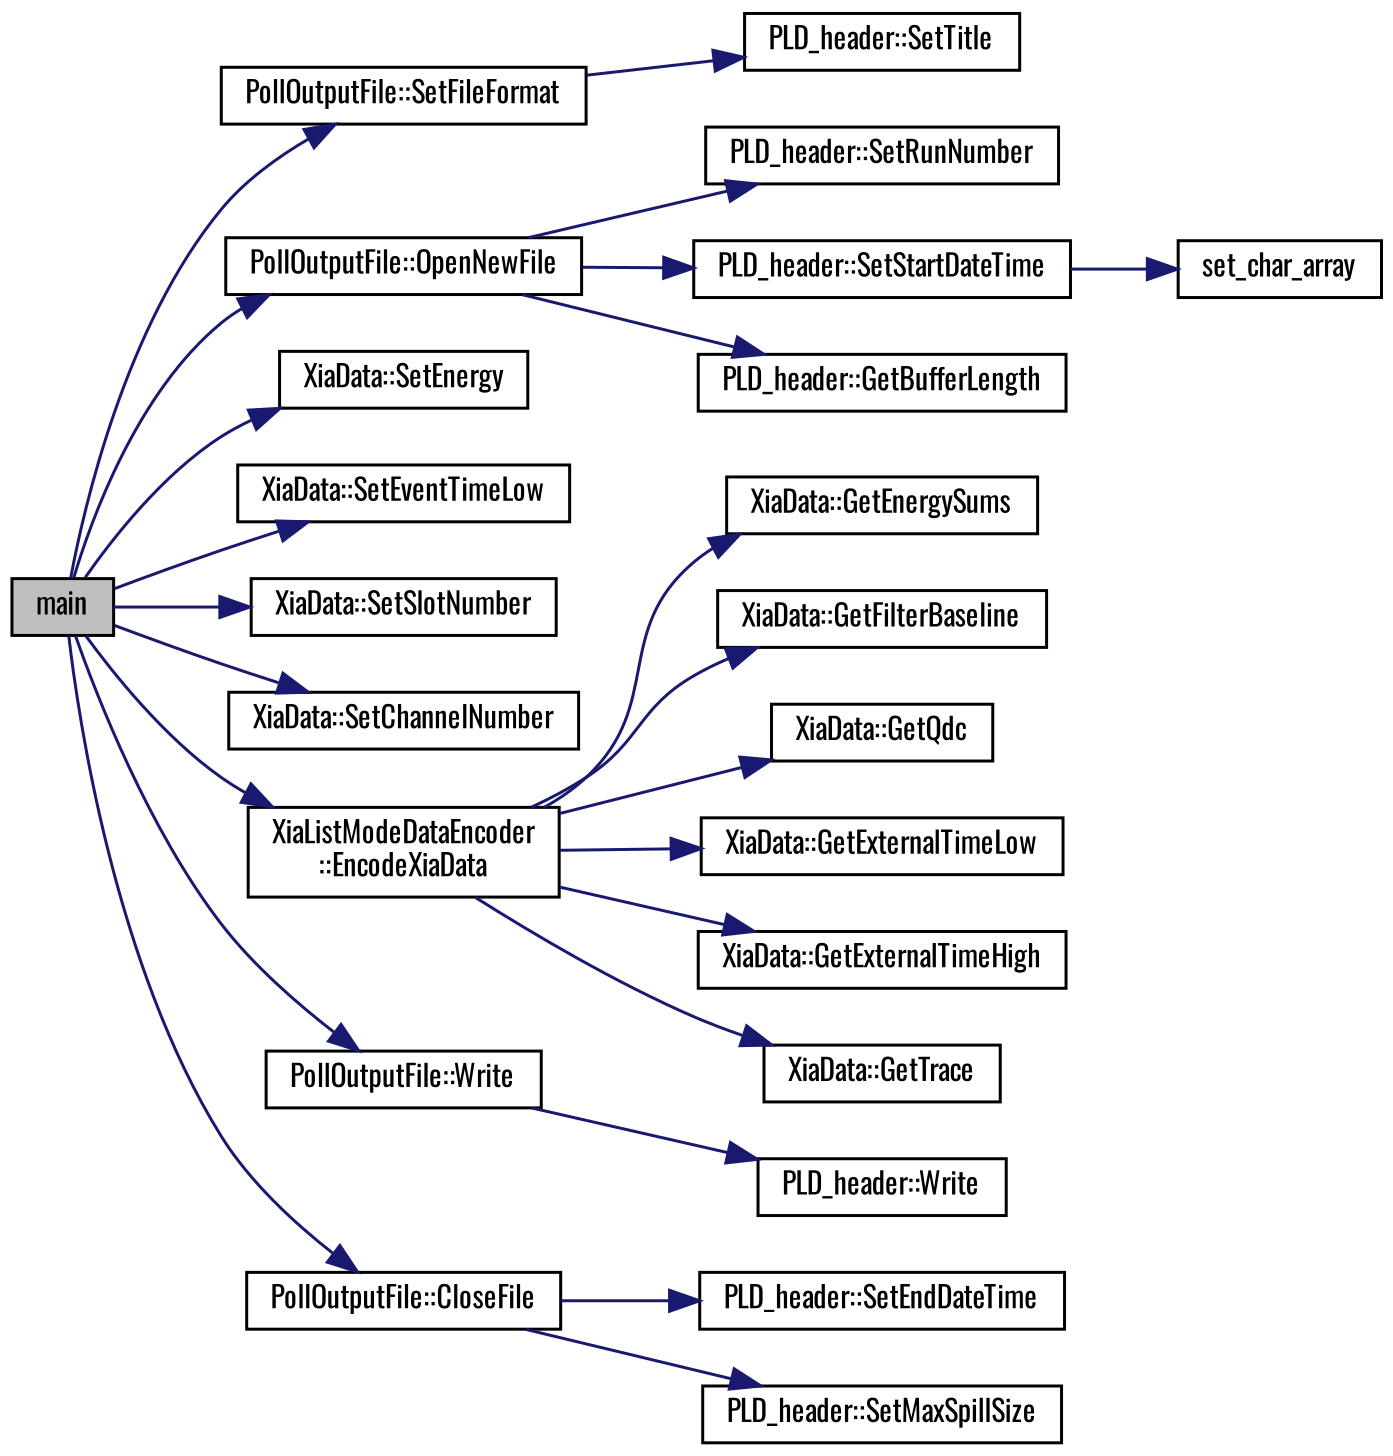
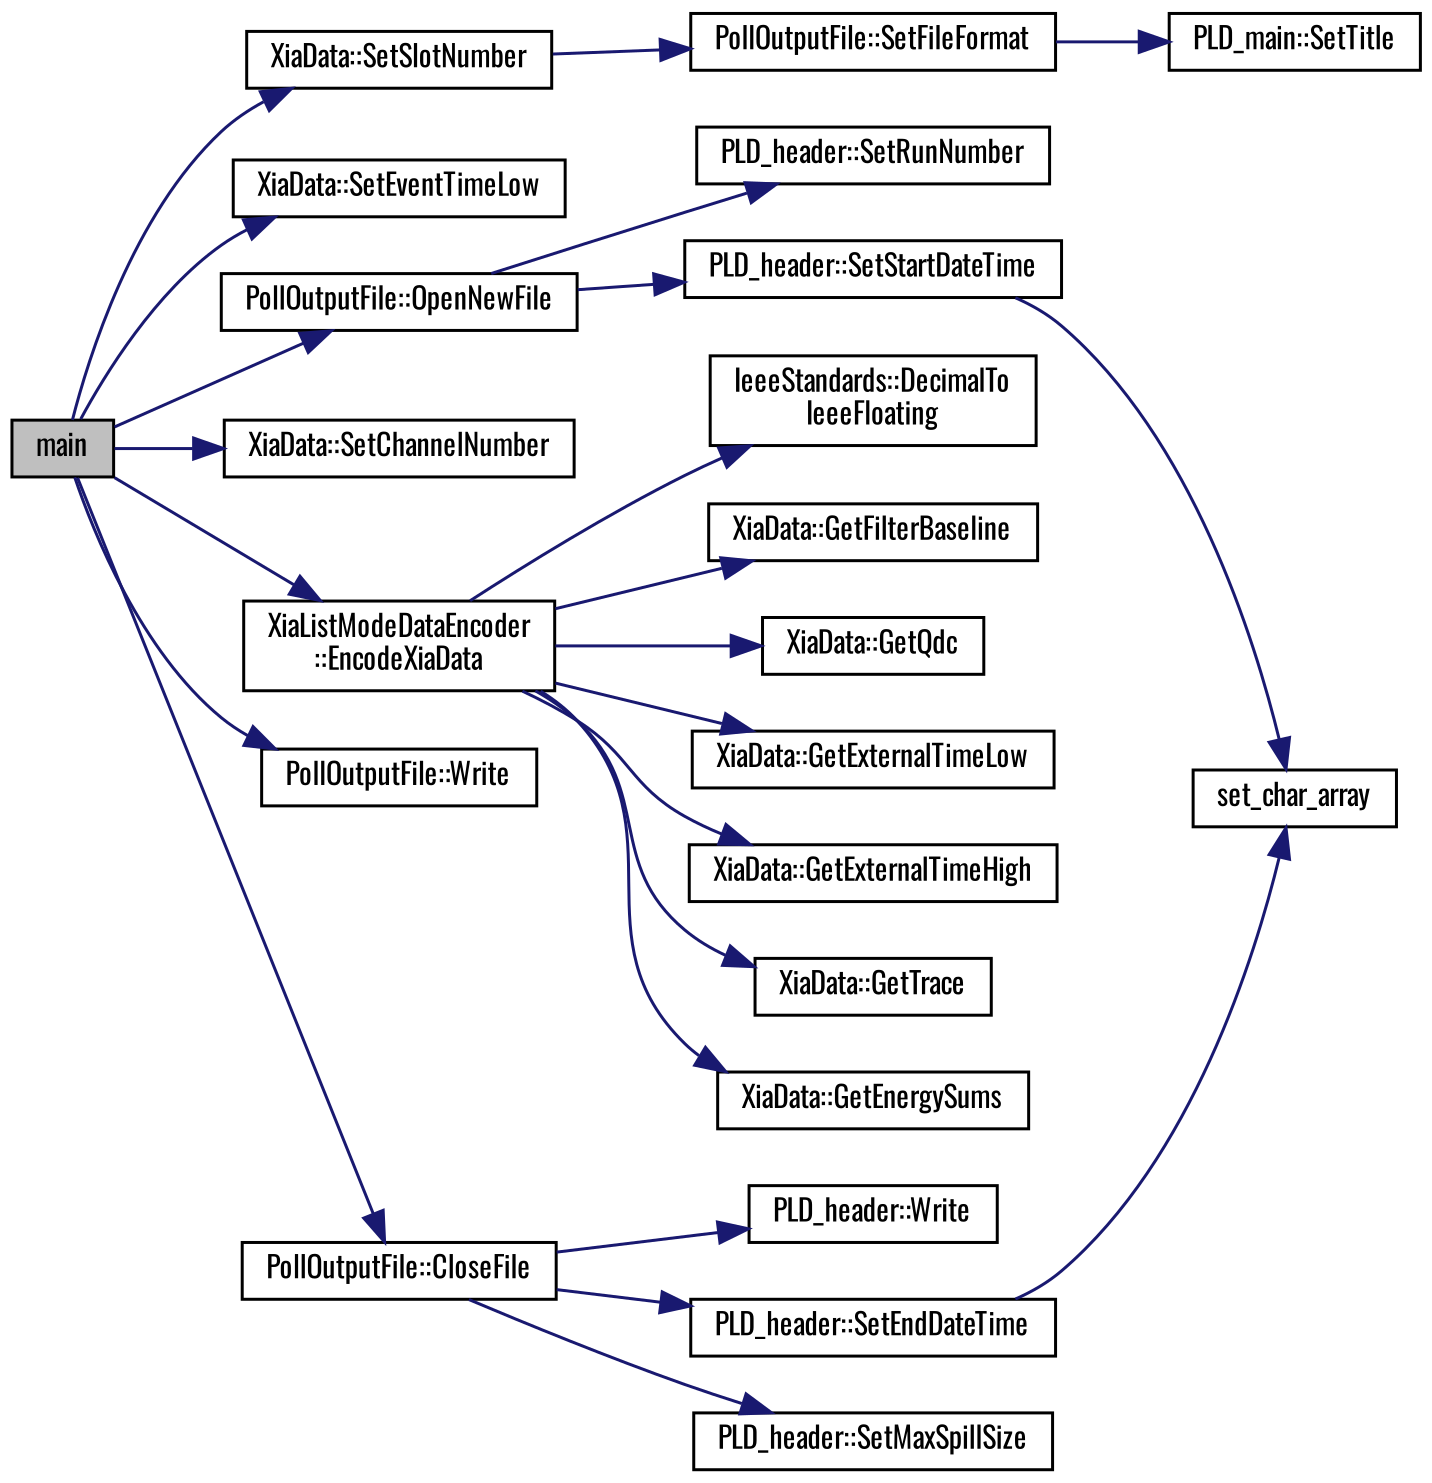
node "PLD_header::SetTitle": label "PLD_header::SetTitle" -> "PLD_main::SetTitle"
edge "main" -> "PollOutputFile::SetFileFormat": now "XiaData::SetSlotNumber" -> "PollOutputFile::SetFileFormat"
node "XiaData::SetEnergy": removed
node "PLD_header::GetBufferLength": removed
node "IeeeStandards::DecimalTo IeeeFloating": added
edge "PLD_header::SetEndDateTime" -> "set_char_array": added
edge "PollOutputFile::Write" -> "PLD_header::Write": now "PollOutputFile::CloseFile" -> "PLD_header::Write"
